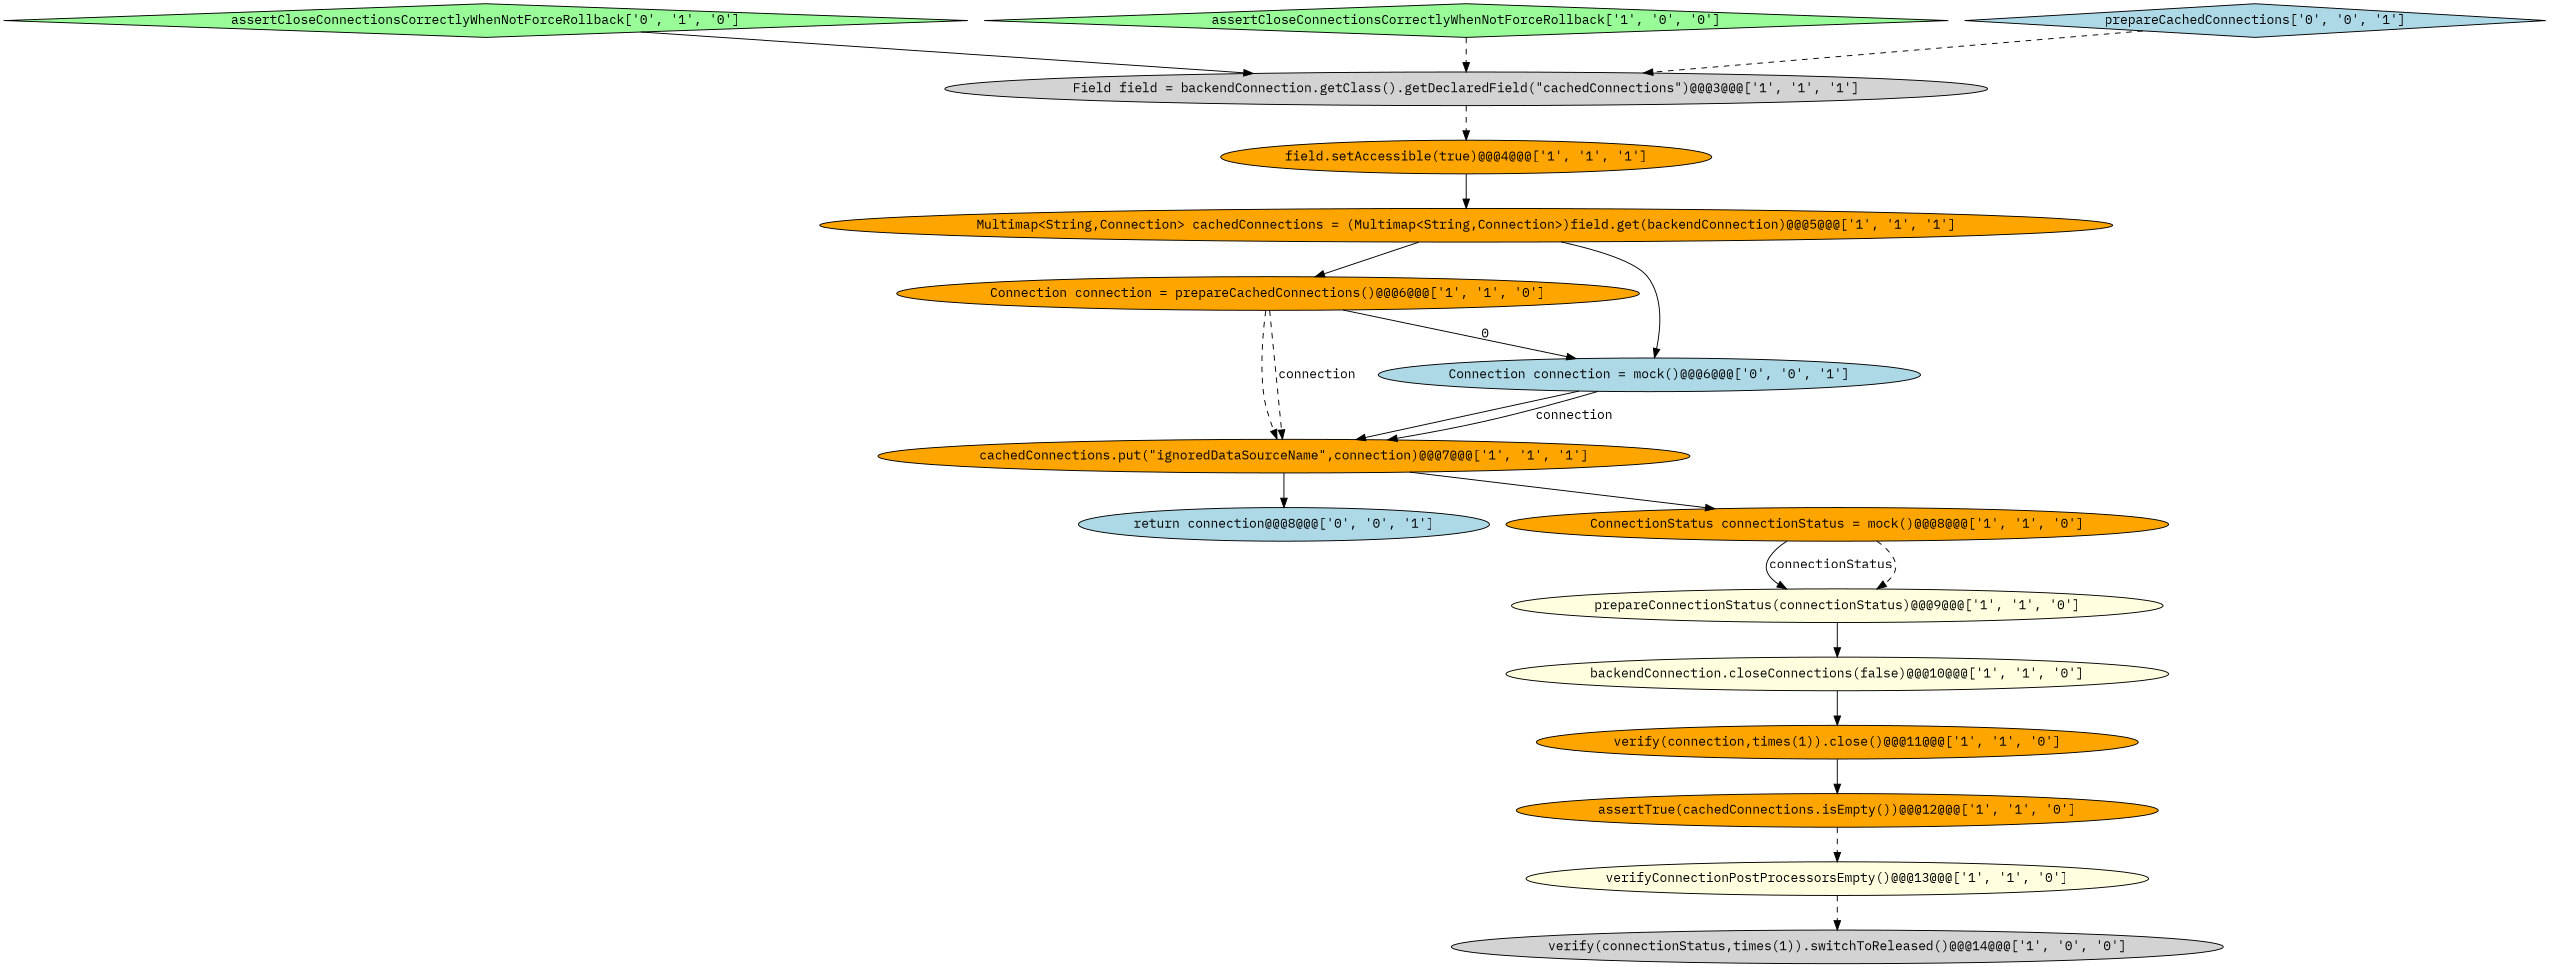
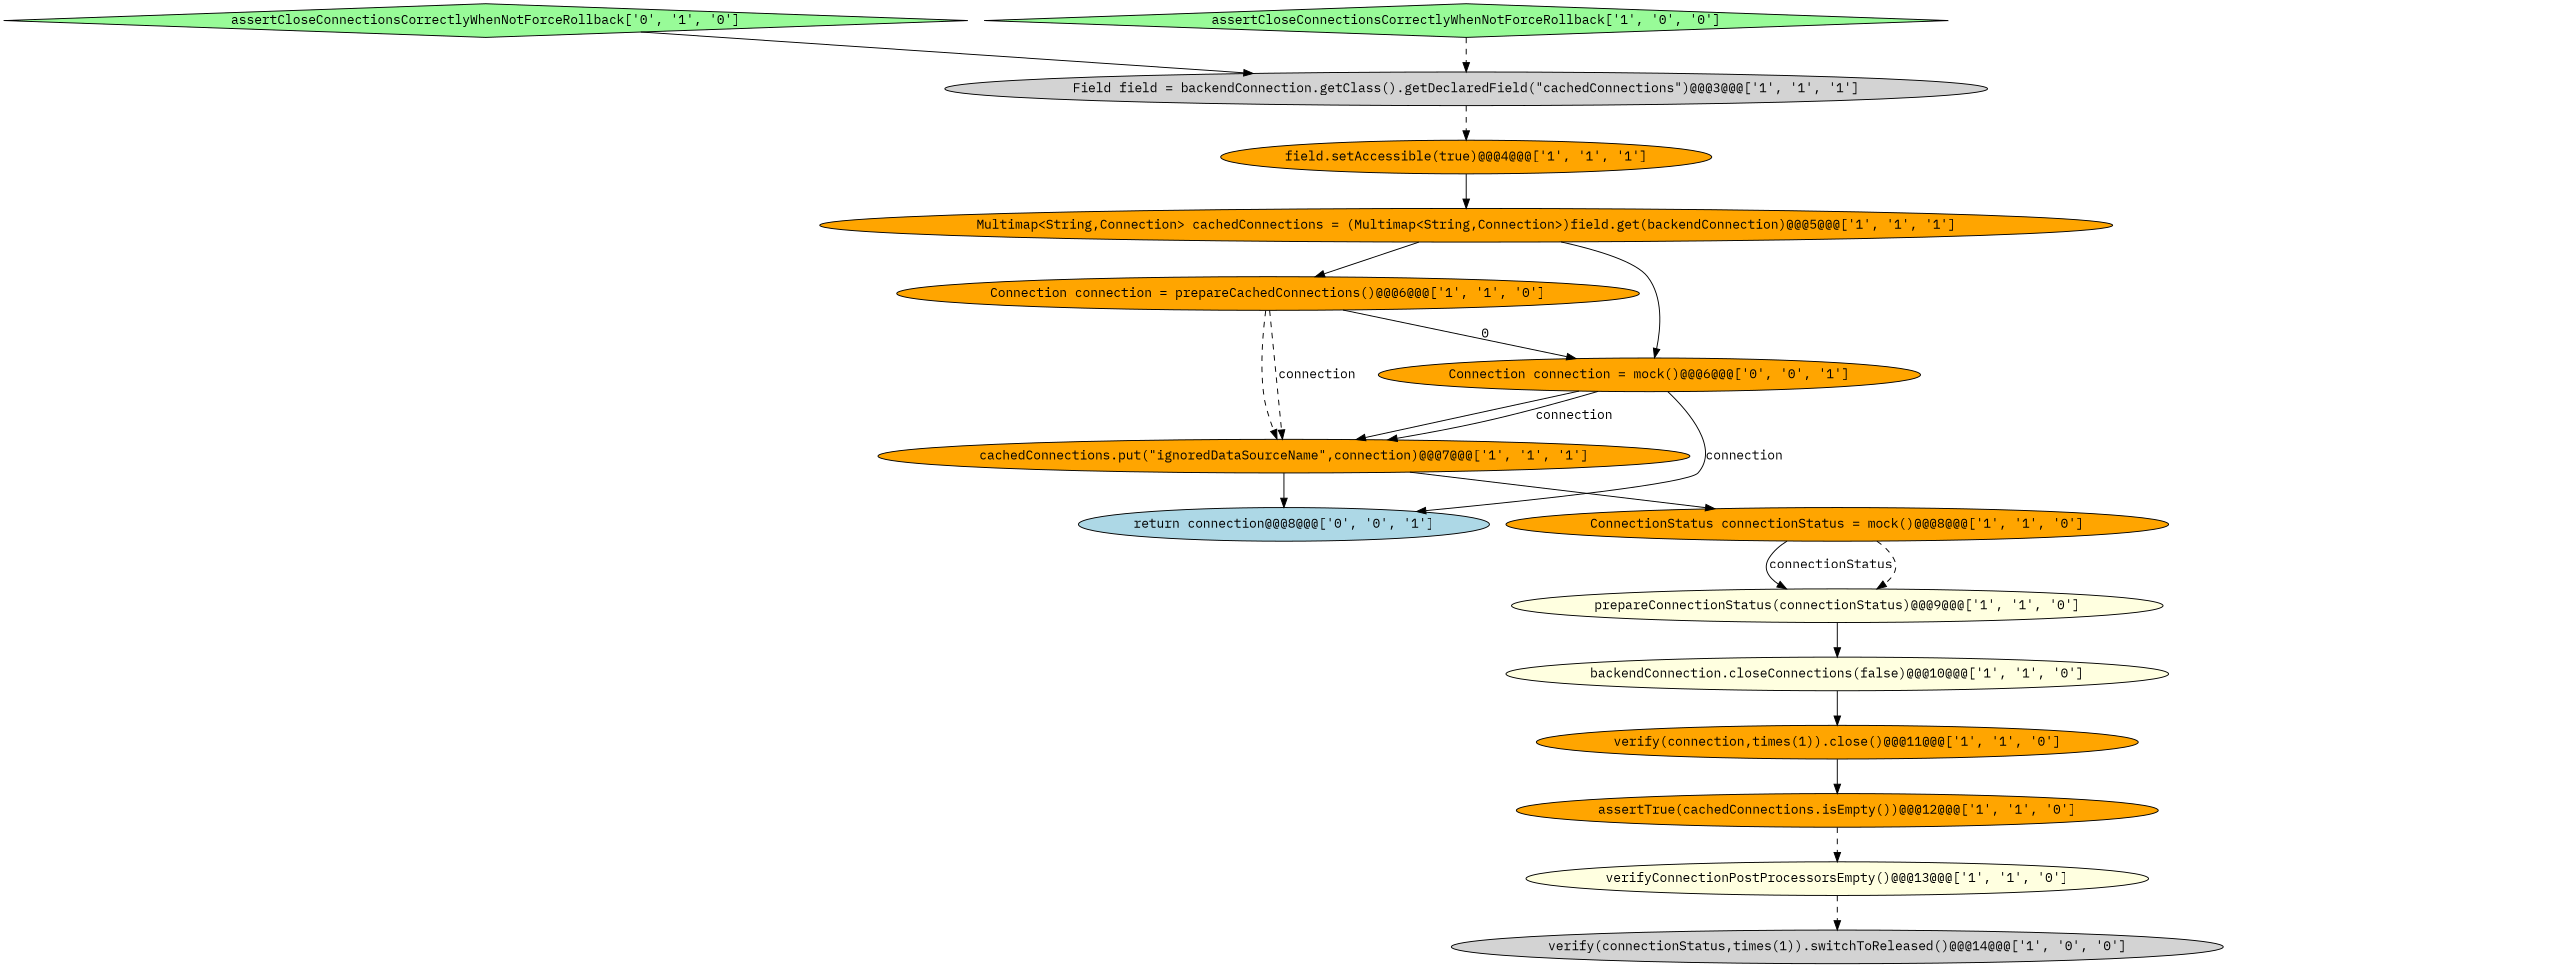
node "prepareCachedConnections['0', '0', '1']": removed
node "Connection connection = mock()@@@6@@@['0', '0', '1']": fillcolor lightblue -> orange
edge "Connection connection = mock()@@@6@@@['0', '0', '1']" -> "return connection@@@8@@@['0', '0', '1']": added, label "connection"
